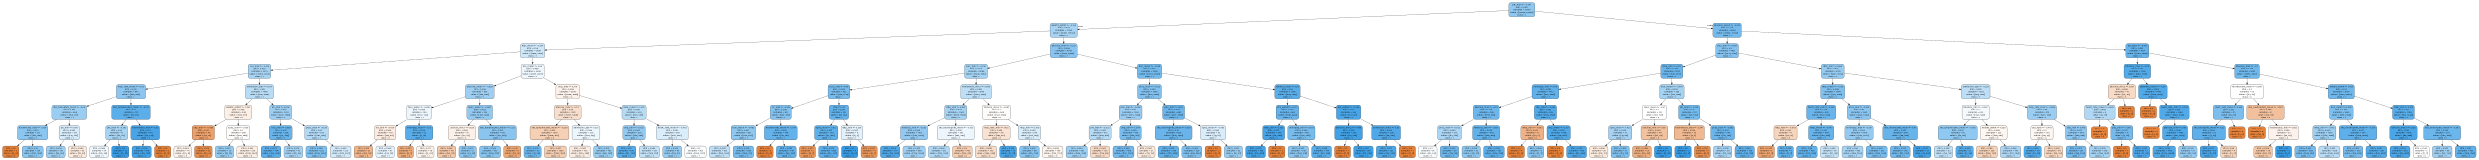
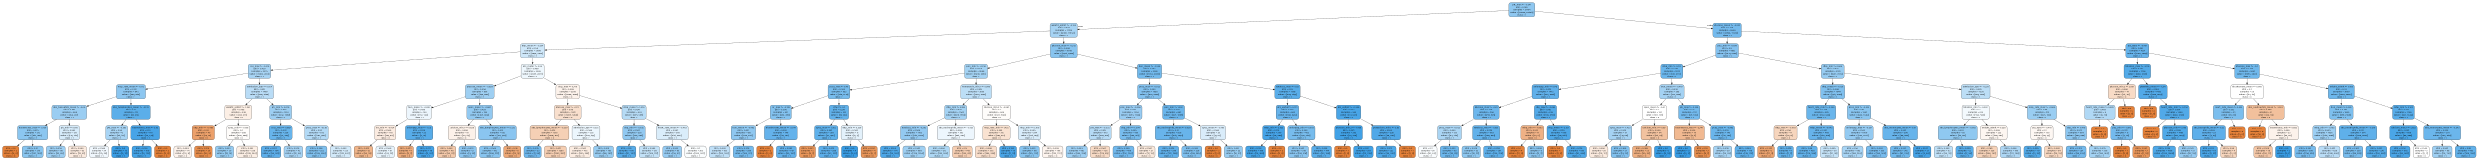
node "gini = 0.111 samples = 18 value = [2, 32] class = 1": fillcolor #fcf2eb -> #45a3e7
node "gini = 0.165 samples = 7 value = [1, 10] class = 1": fillcolor #4da7e8 -> #e9965a
